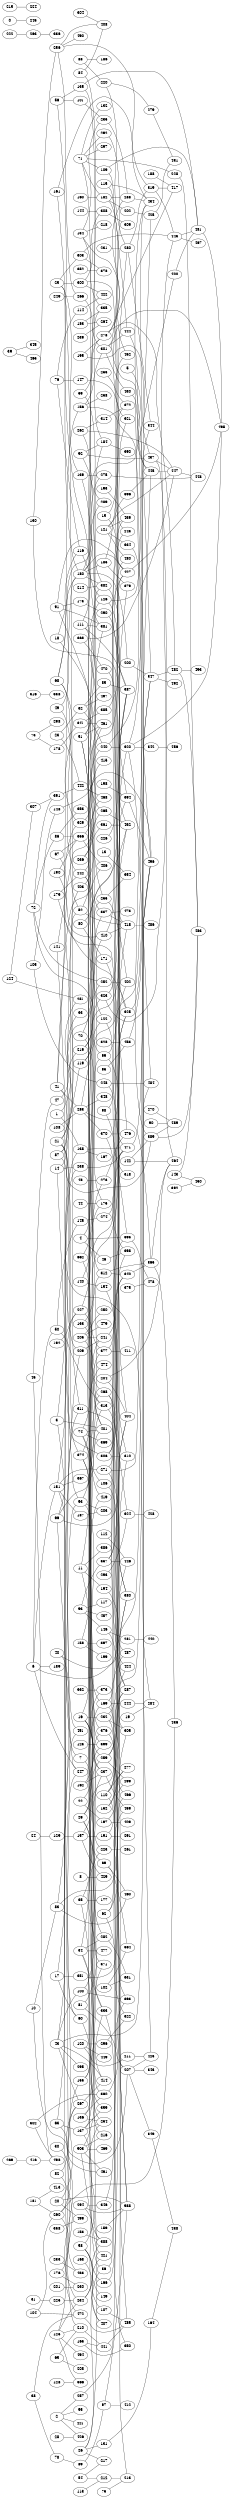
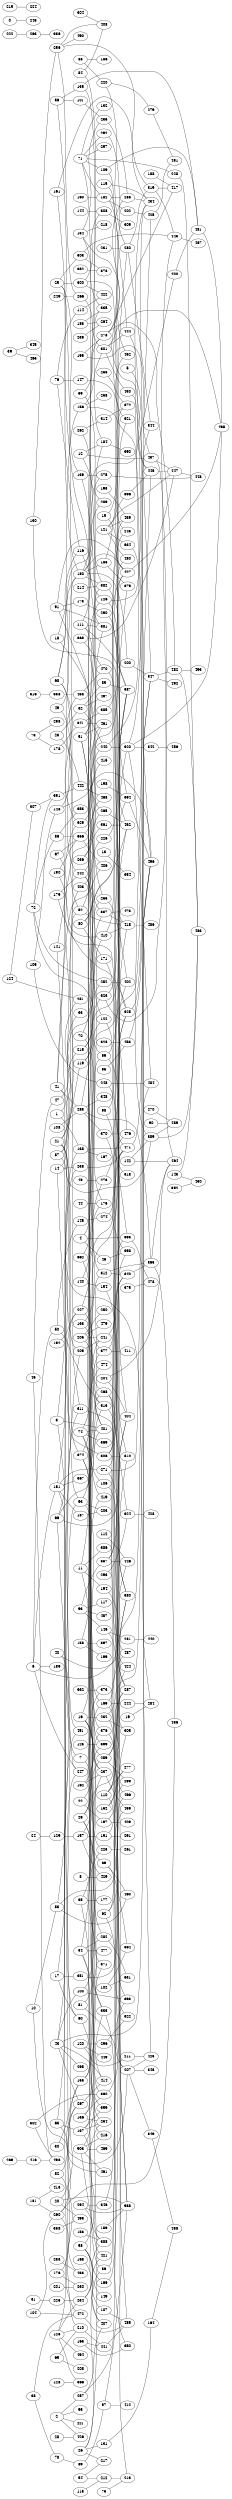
edge "481" -- "443": removed
edge "262" -- "447": removed
node "92": label "92" -> "12"
node "458": added
edge "226" -- "80": added
edge "354" -- "255": removed
edge "30" -- "234": now "30" -- "155"
edge "407" -- "257": added
